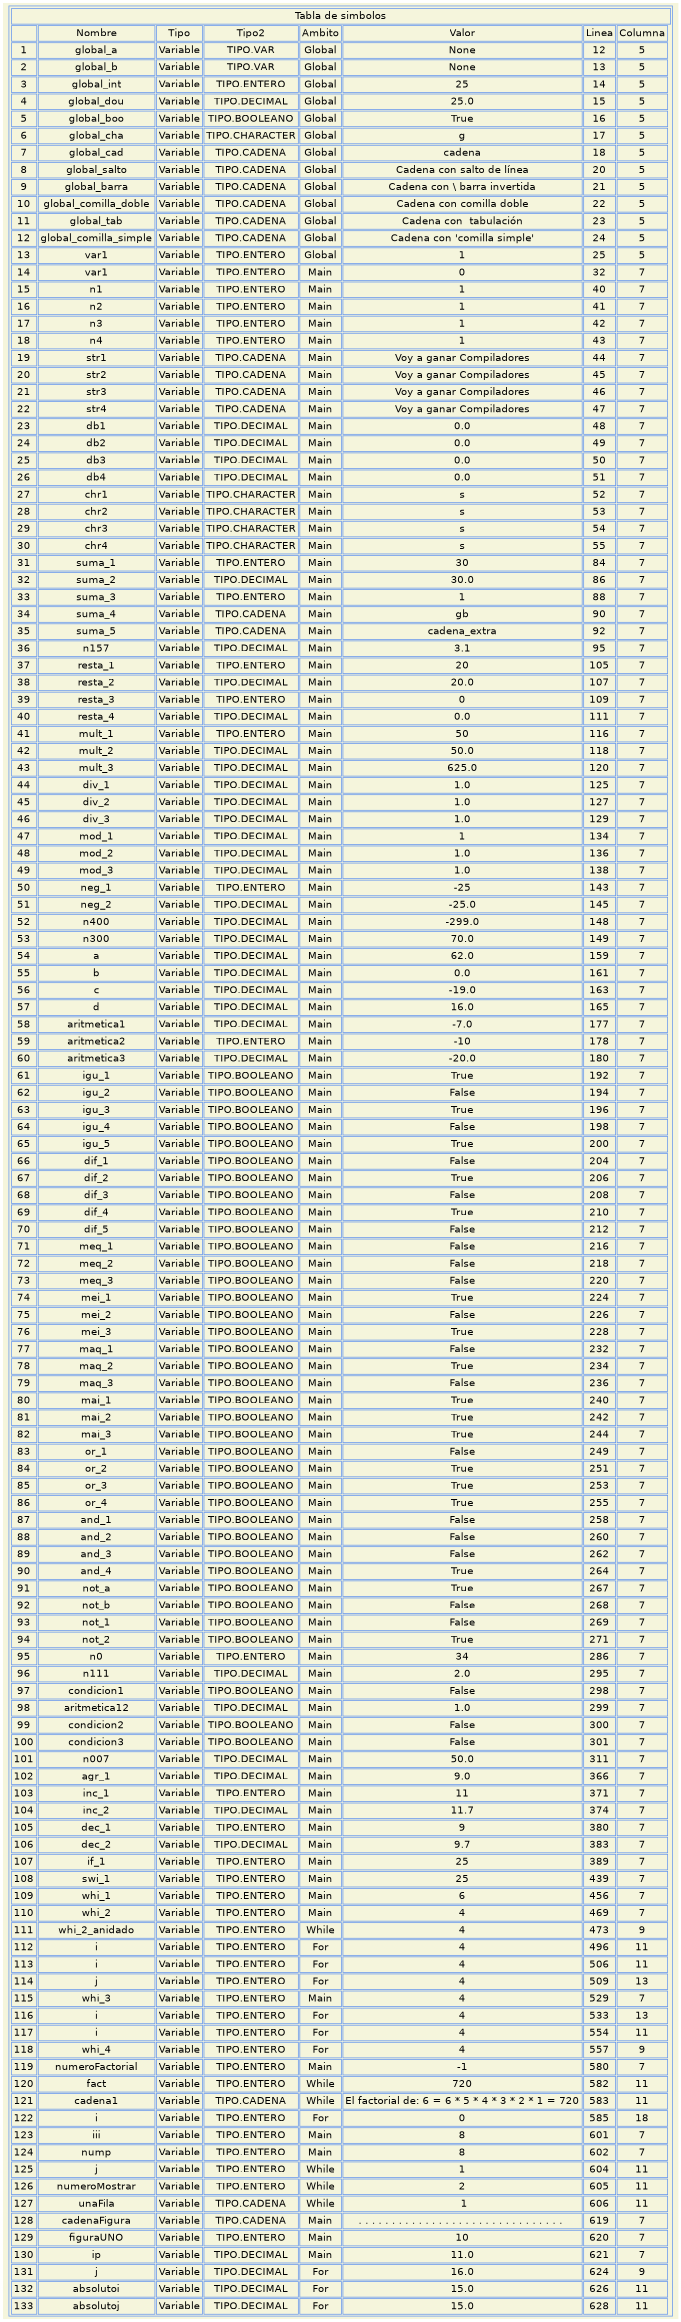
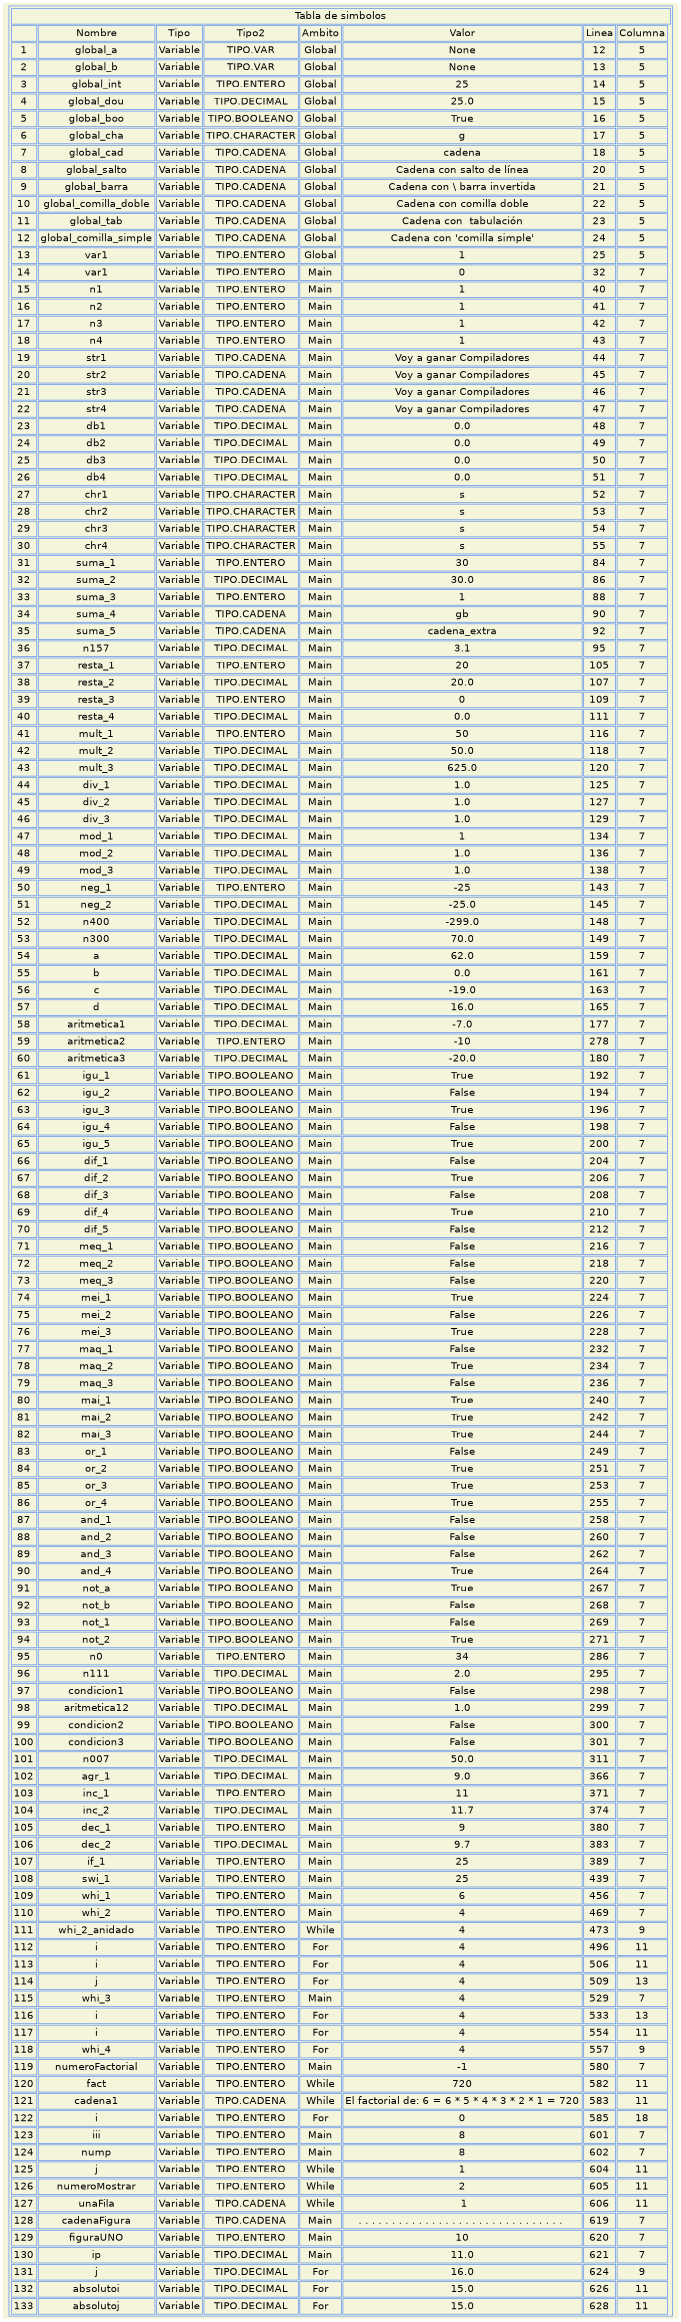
node "Tabla de simbolos": text "178" -> "278"
